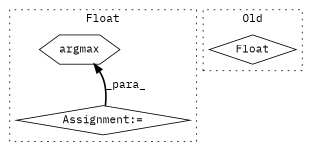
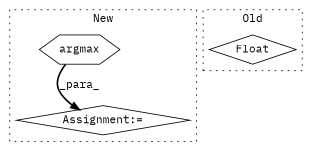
cluster "Float": label "Float" -> "New"
edge "Assignment:=" -> "argmax": reversed
